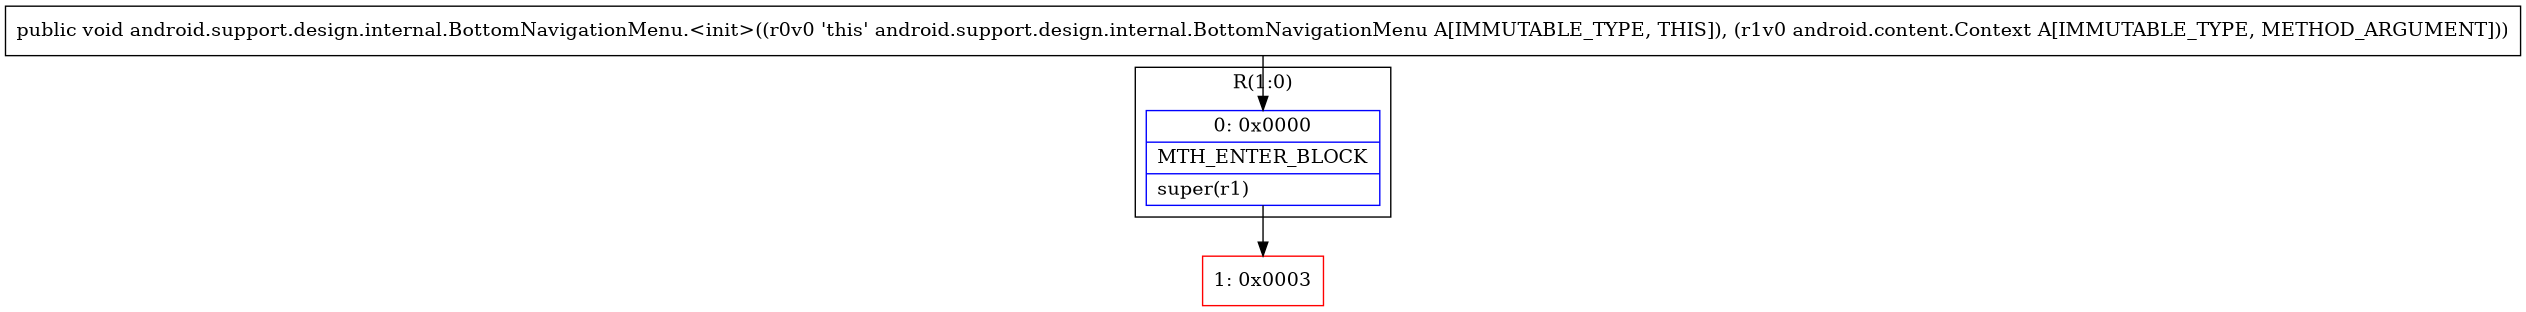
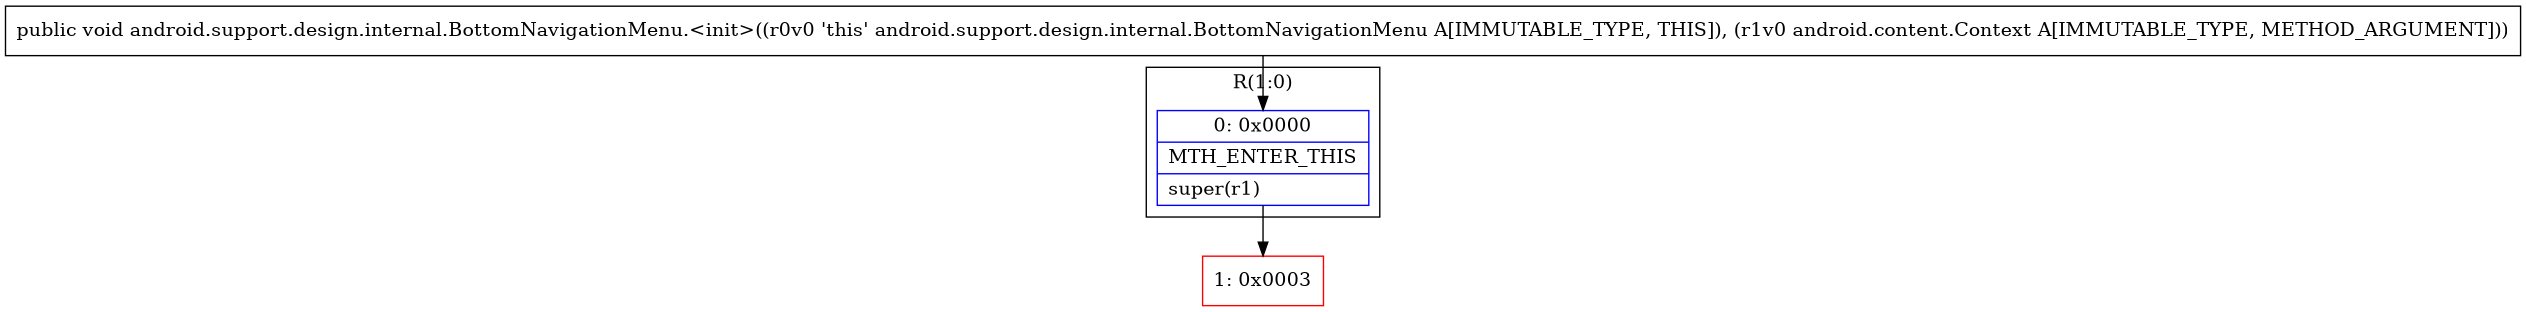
node "0: 0x0000": text "MTH_ENTER_BLOCK" -> "MTH_ENTER_THIS"
